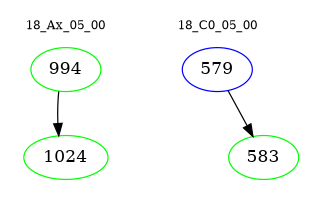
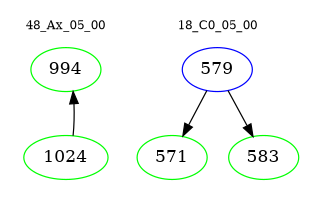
cluster "18_Ax_05_00": label "18_Ax_05_00" -> "48_Ax_05_00"
edge "994" -> "1024": reversed
node "571": added
